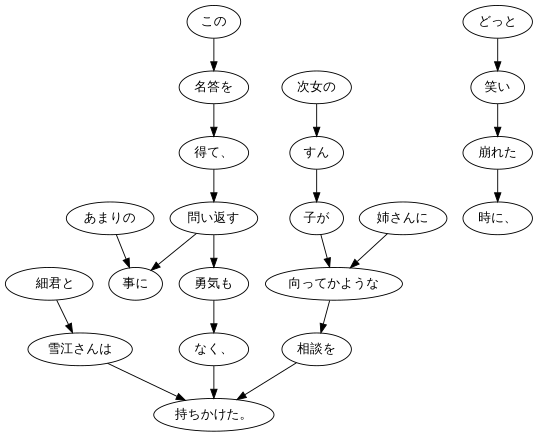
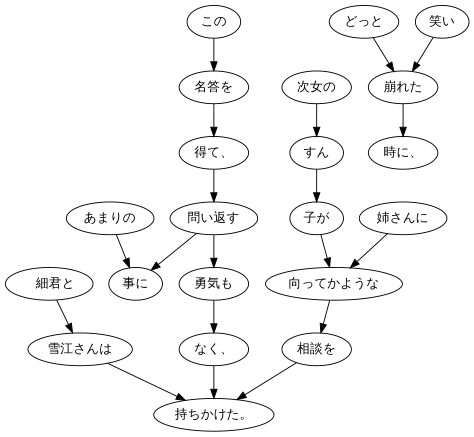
edge "どっと" -> "笑い": now "どっと" -> "崩れた"
